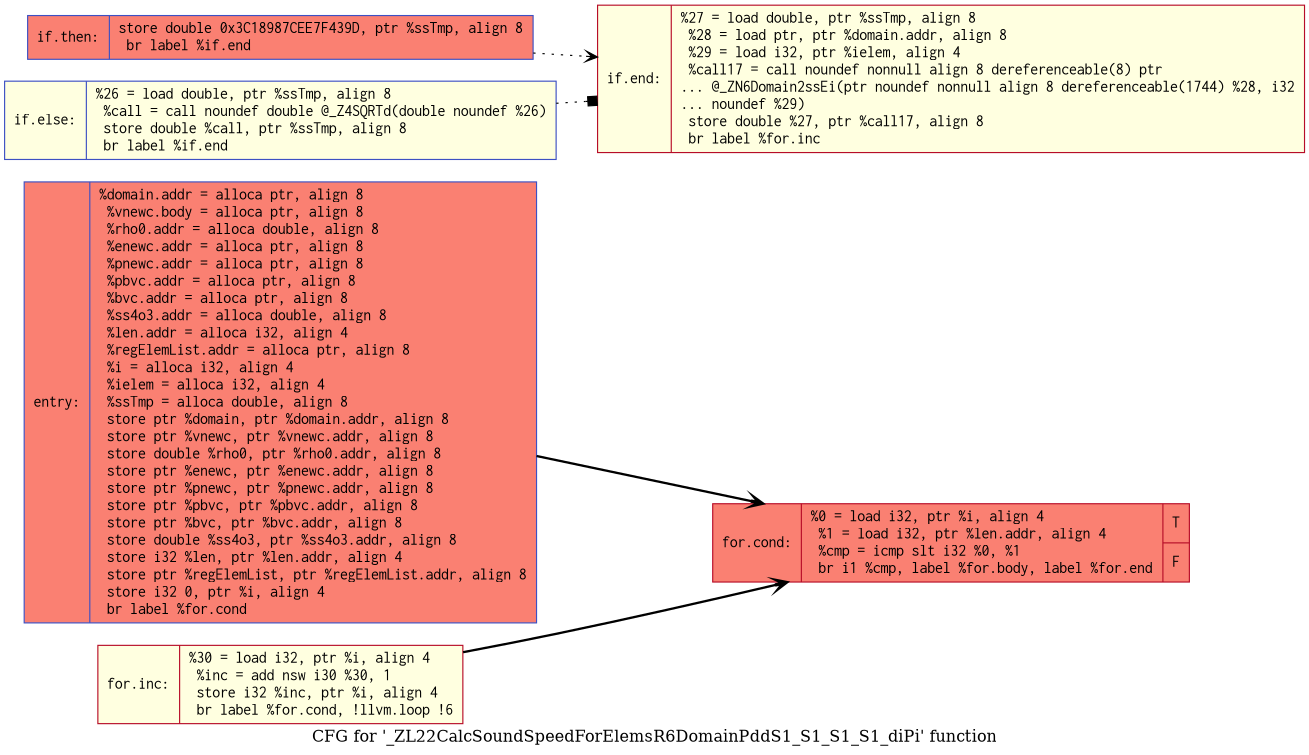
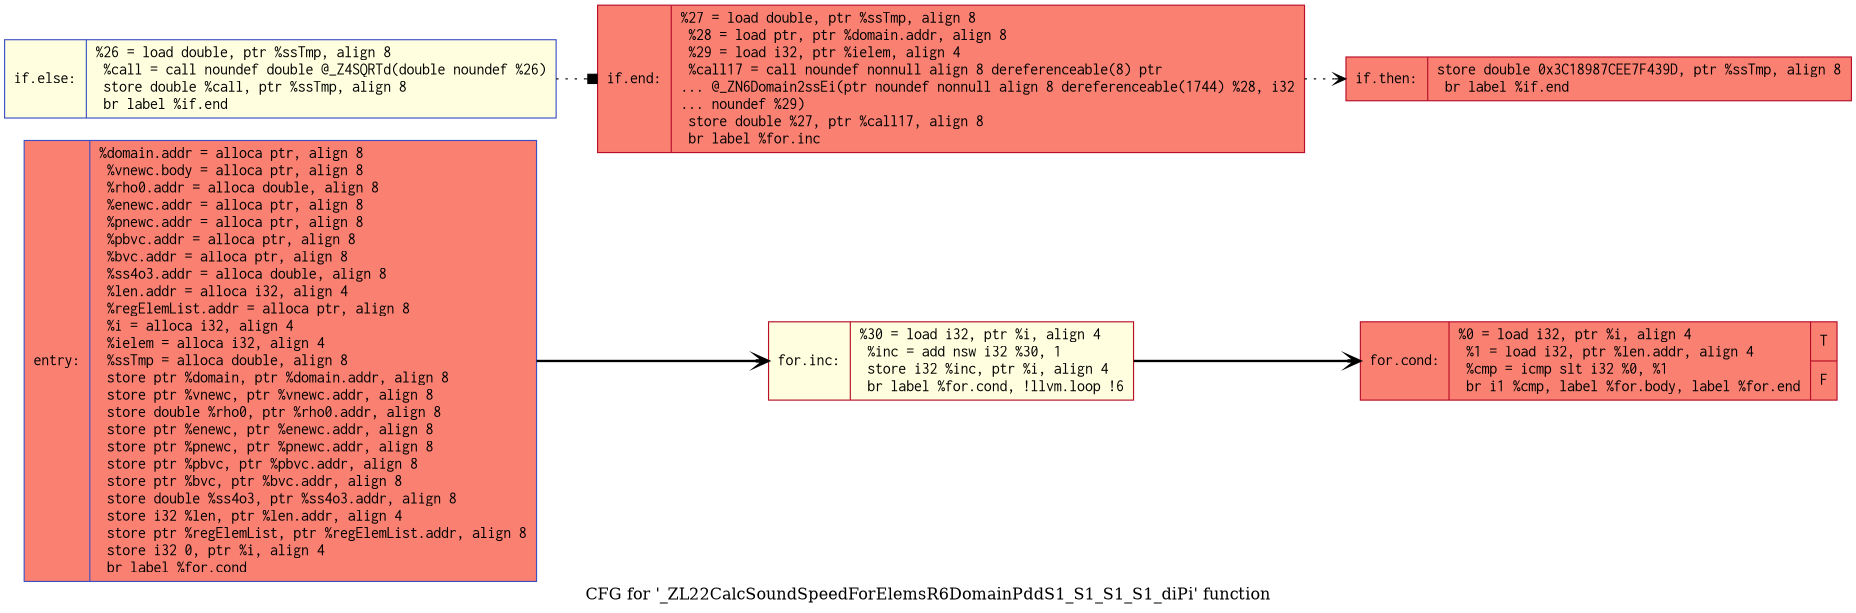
node "if.then:": color #3d50c3ff -> #b70d28ff
edge "if.then:" -> "if.end:": reversed
node "if.end:": fillcolor lightyellow -> salmon
edge "entry:" -> "for.cond:": now "entry:" -> "for.inc:"
node "for.inc:": text "%inc = add nsw i30 %30, 1" -> "%inc = add nsw i32 %30, 1"
